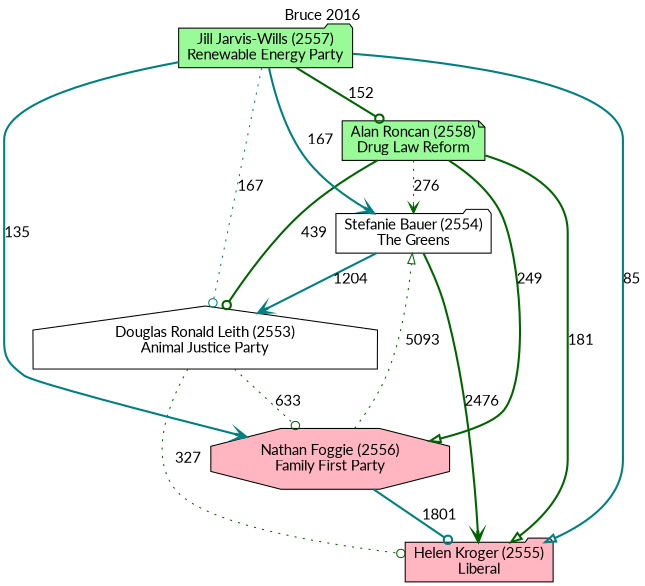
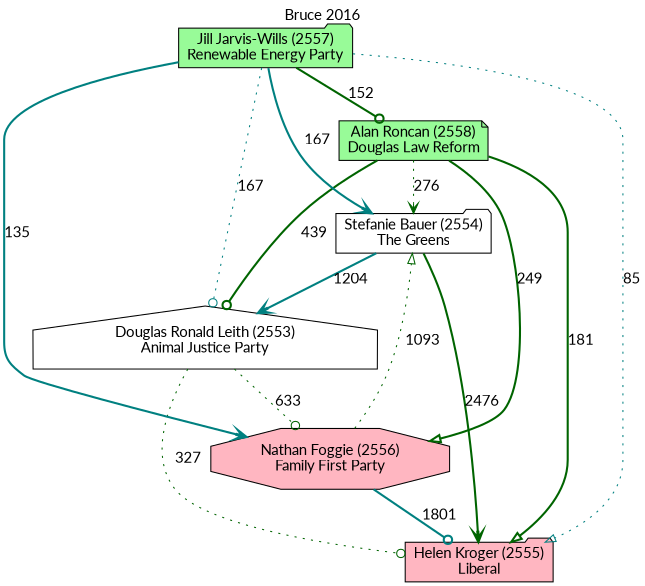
node "Alan Roncan (2558) Drug Law Reform": label "Alan Roncan (2558) Drug Law Reform" -> "Alan Roncan (2558) Douglas Law Reform"
edge "Jill Jarvis-Wills (2557) Renewable Energy Party" -> "Helen Kroger (2555) Liberal": style bold -> dotted
edge "Nathan Foggie (2556) Family First Party" -> "Stefanie Bauer (2554) The Greens": label "5093" -> "1093"
